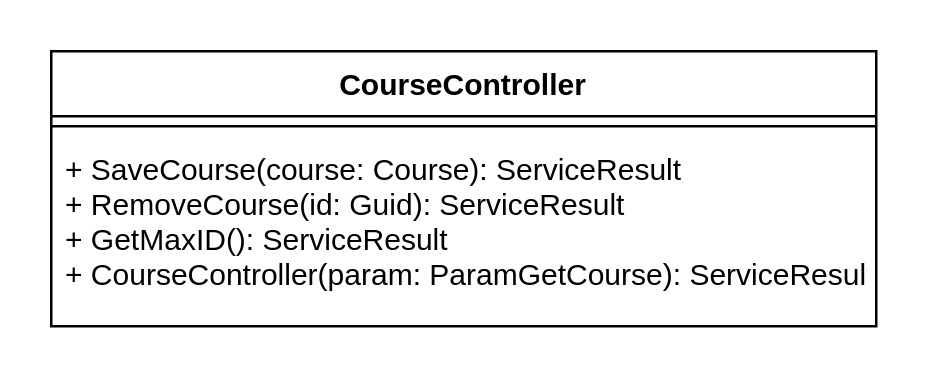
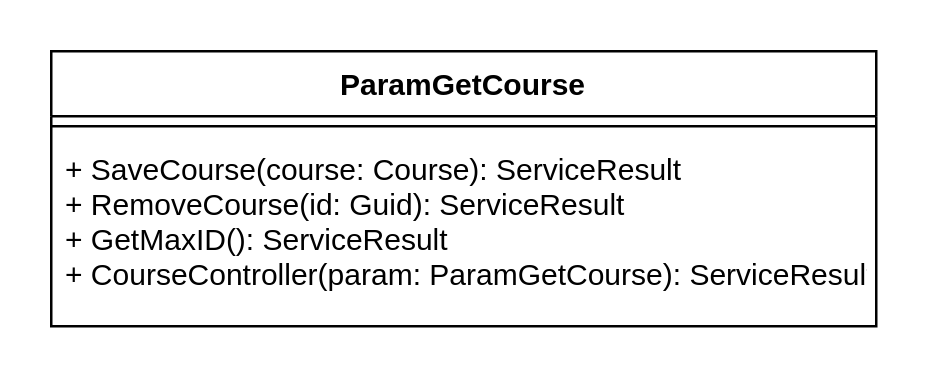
node "CourseController": label "CourseController" -> "ParamGetCourse"
